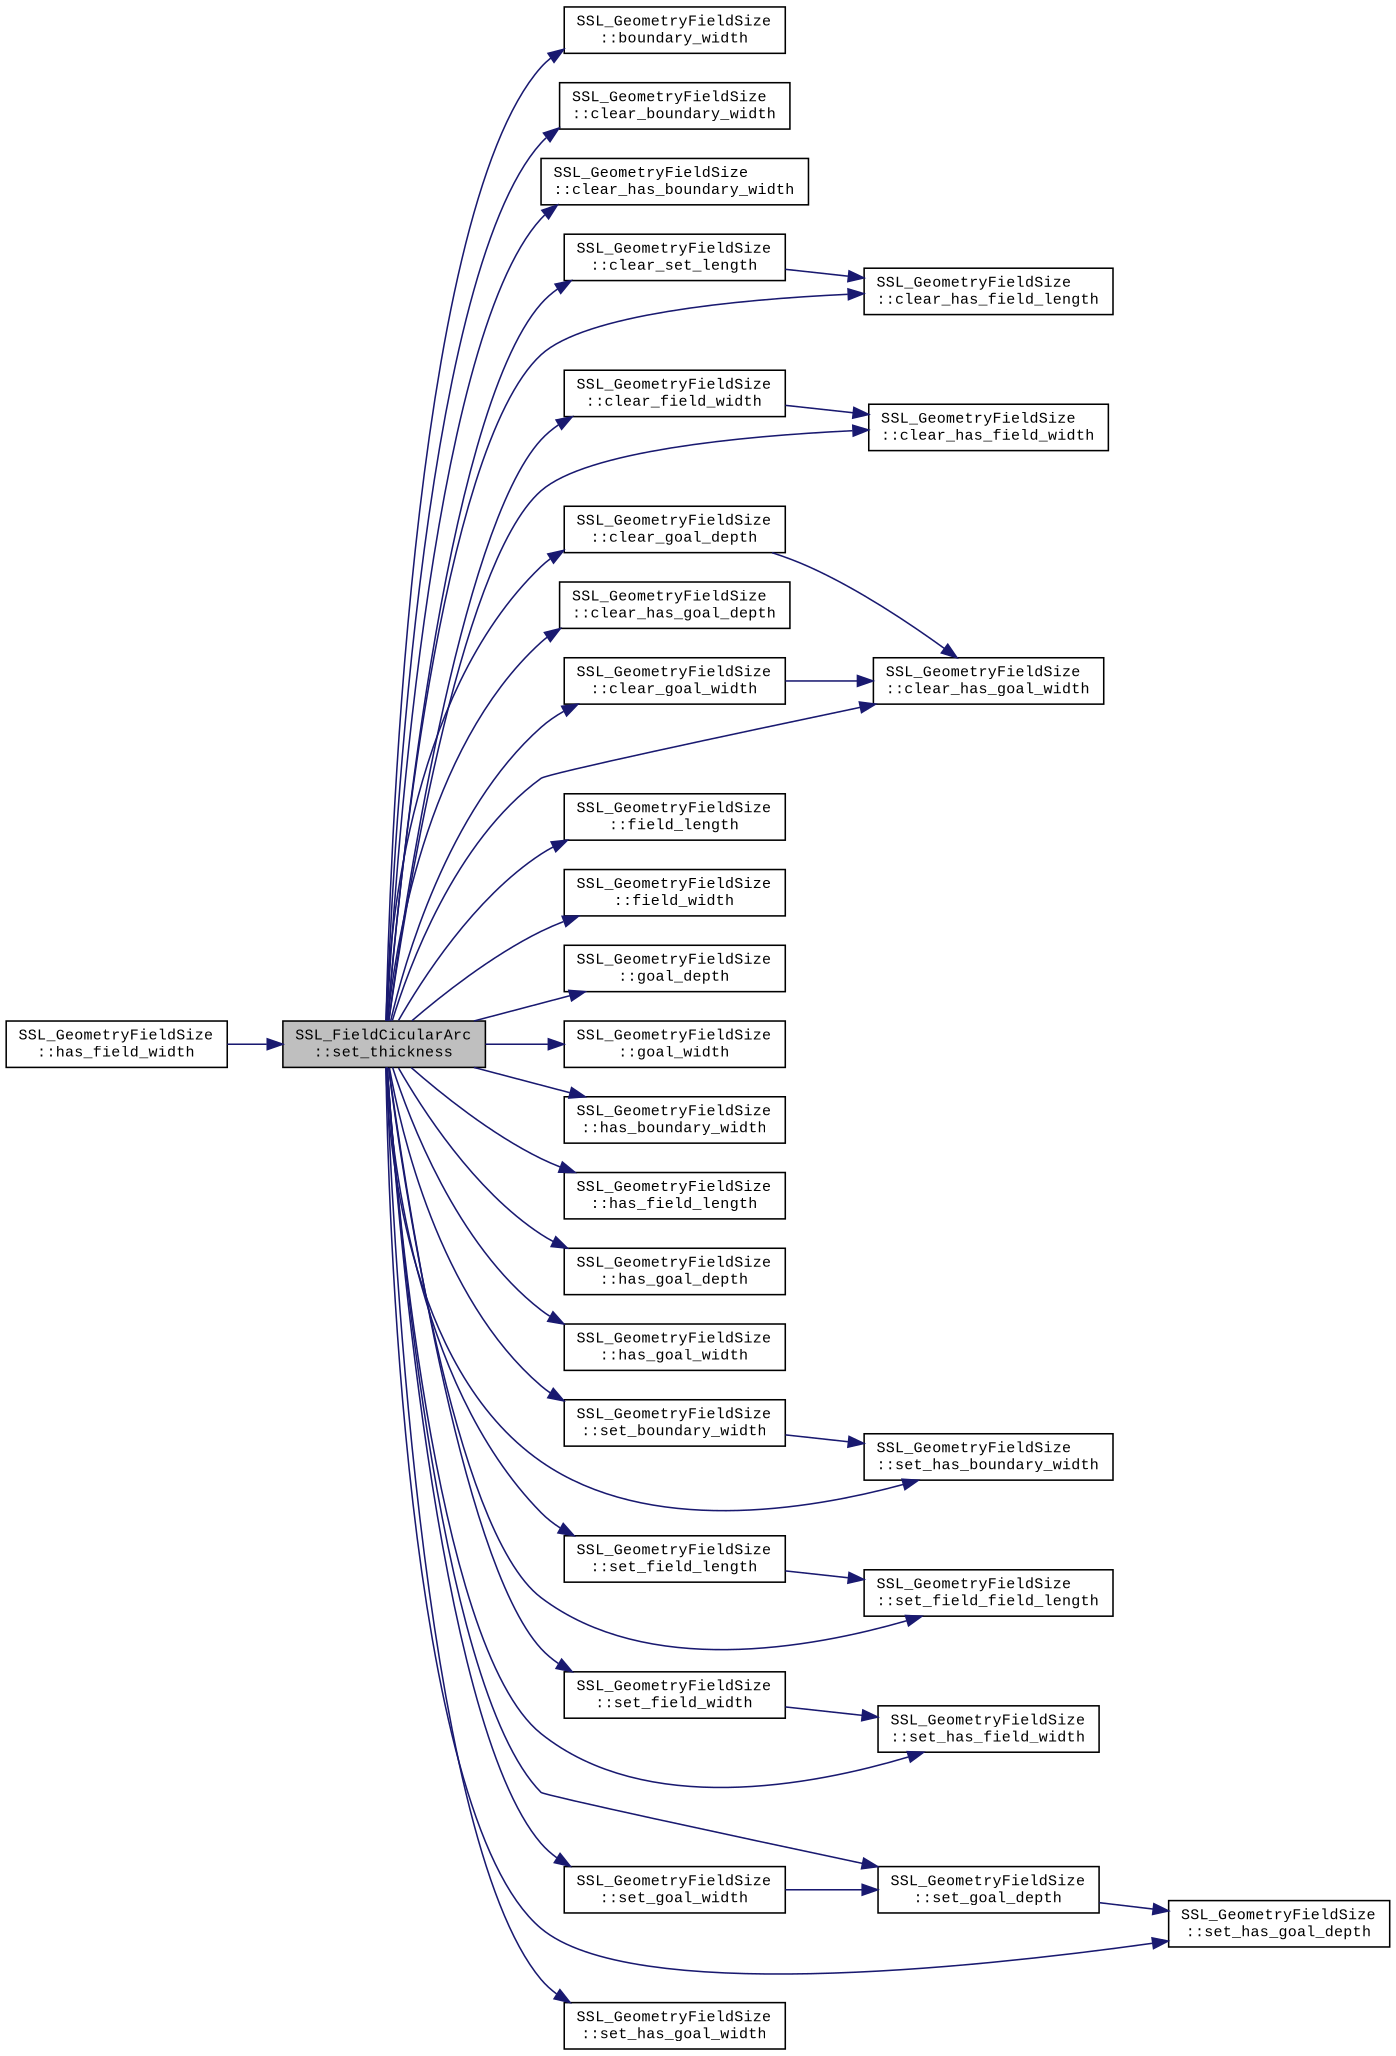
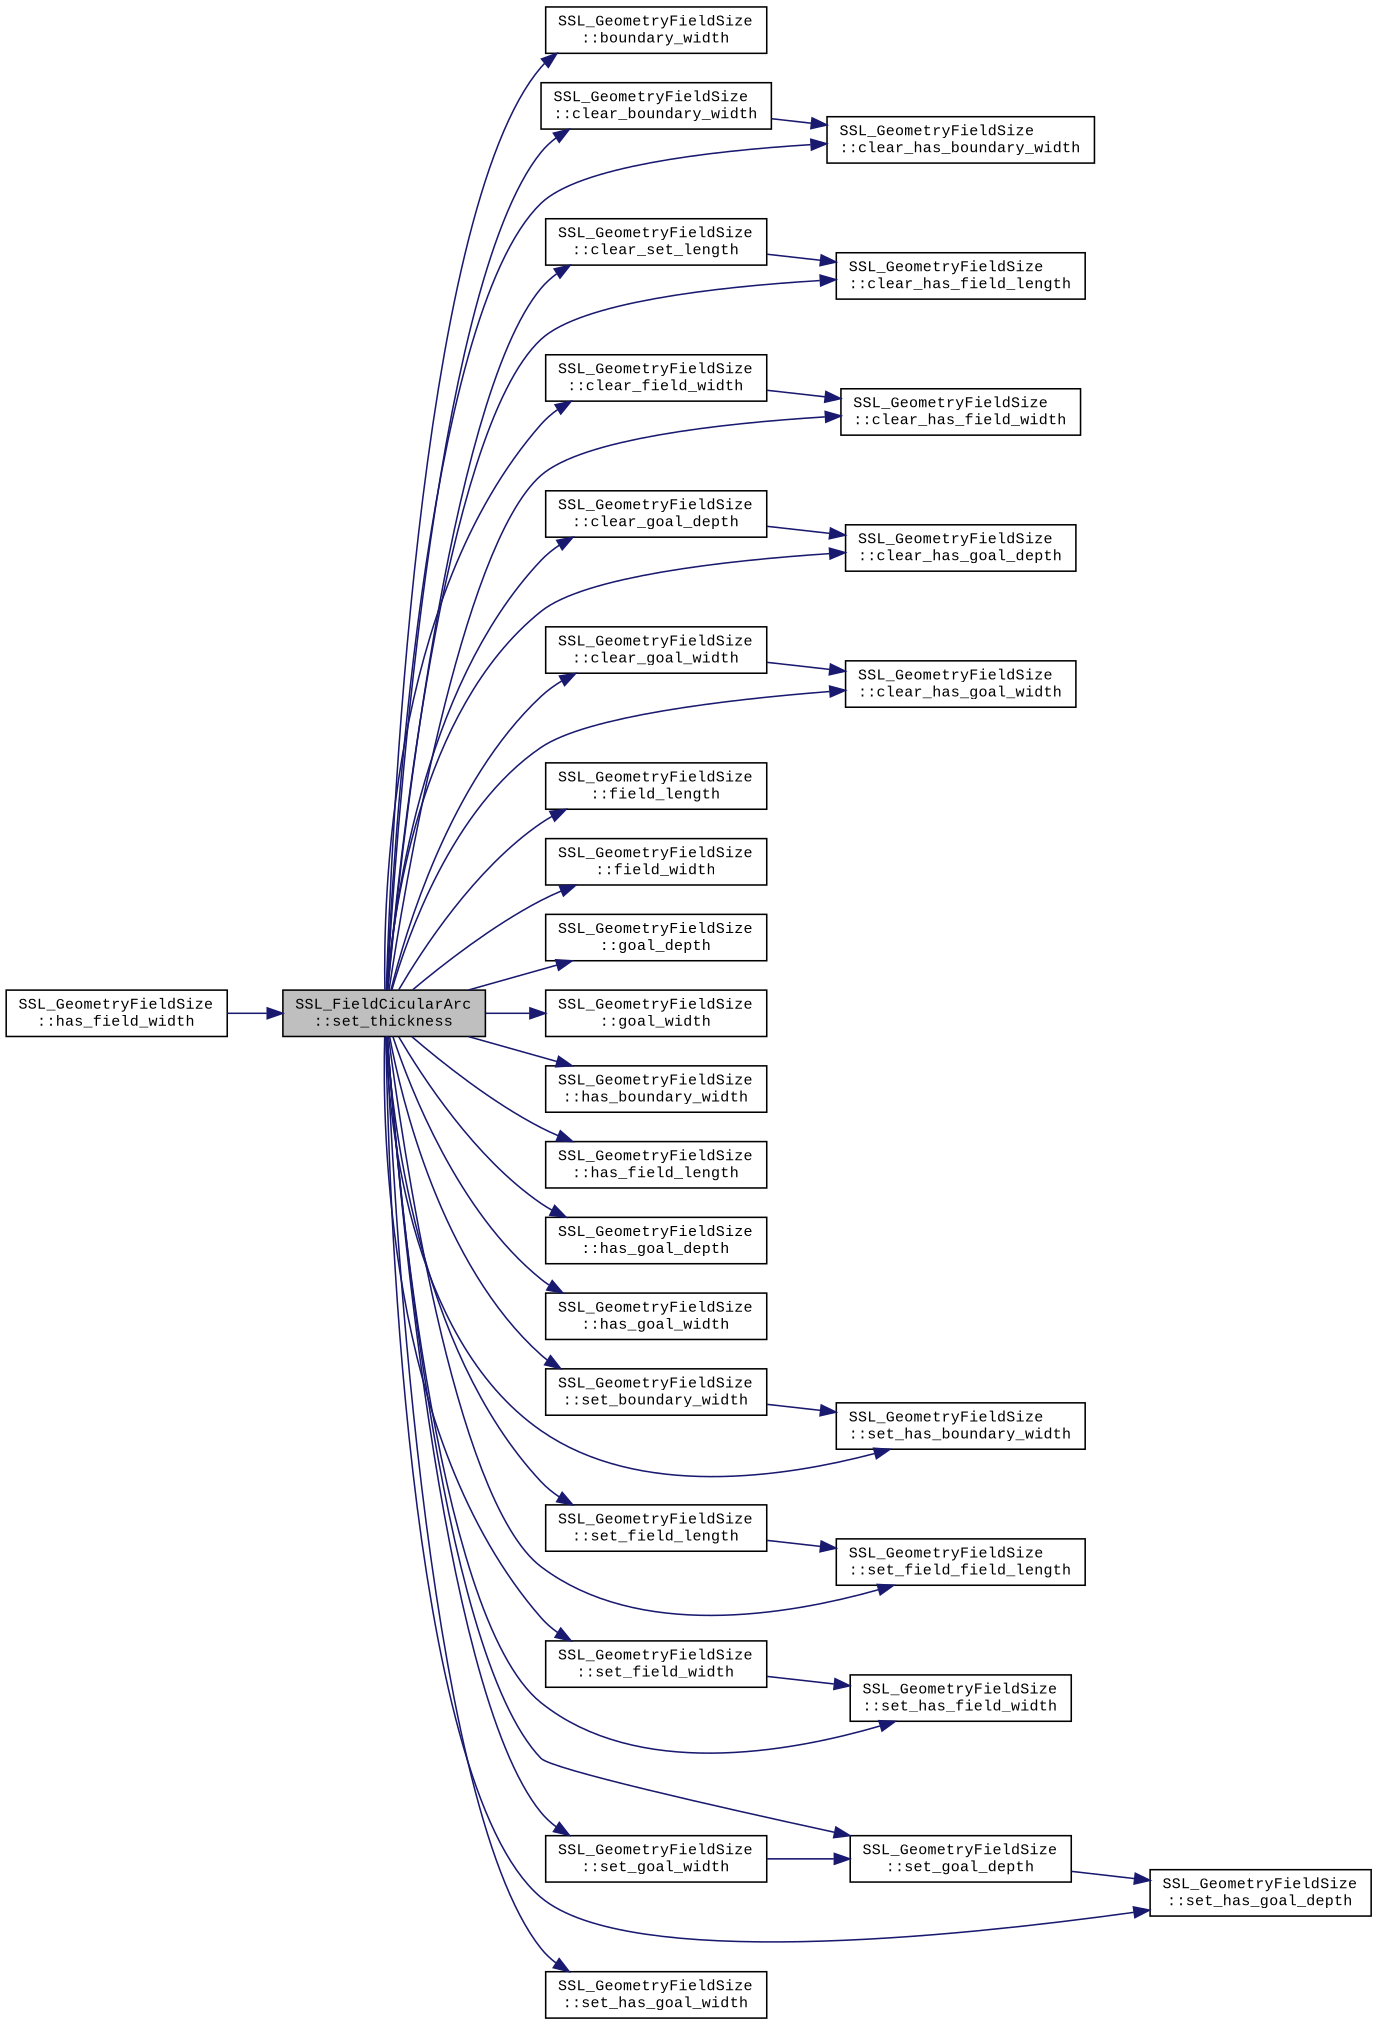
edge "SSL_GeometryFieldSize ::clear_boundary_width" -> "SSL_GeometryFieldSize ::clear_has_boundary_width": added
edge "SSL_GeometryFieldSize ::clear_goal_depth" -> "SSL_GeometryFieldSize ::clear_has_goal_width": now "SSL_GeometryFieldSize ::clear_goal_depth" -> "SSL_GeometryFieldSize ::clear_has_goal_depth"
